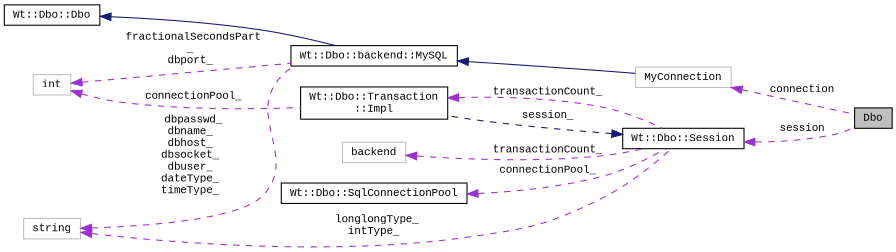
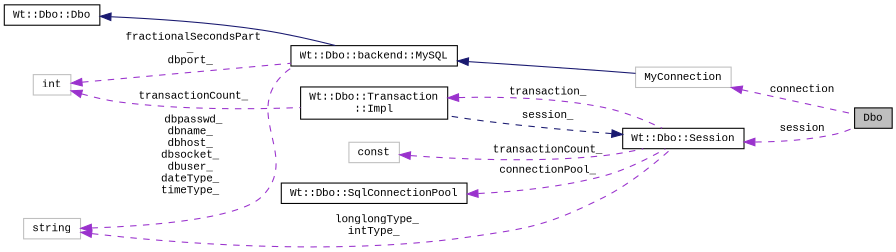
edge "Wt::Dbo::Session" -> "Wt::Dbo::Transaction ::Impl": label " transactionCount_" -> " transaction_"
edge "Wt::Dbo::Transaction ::Impl" -> "int": label " connectionPool_" -> " transactionCount_"
node "backend": label "backend" -> "const"
